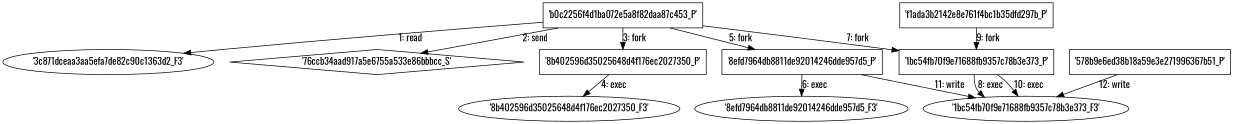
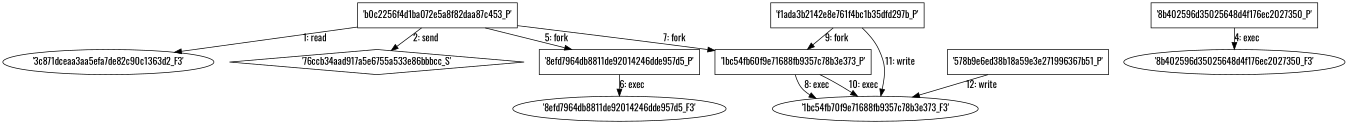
edge "'b0c2256f4d1ba072e5a8f82daa87c453_P'" -> "'8b402596d35025648d4f176ec2027350_P'": removed, label "3: fork"
node "'1bc54fb70f9e71688fb9357c78b3e373_P'": label "'1bc54fb70f9e71688fb9357c78b3e373_P'" -> "'1bc54fb60f9e71688fb9357c78b3e373_P'"
edge "'8efd7964db8811de92014246dde957d5_P'" -> "'1bc54fb70f9e71688fb9357c78b3e373_F3'": now "'f1ada3b2142e8e761f4bc1b35dfd297b_P'" -> "'1bc54fb70f9e71688fb9357c78b3e373_F3'"
